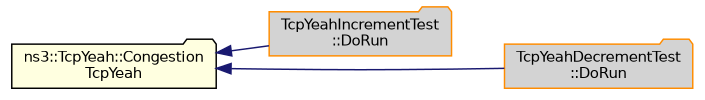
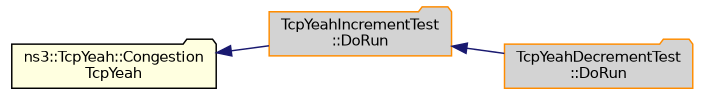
edge "TcpYeahDecrementTest ::DoRun" -> "ns3::TcpYeah::Congestion TcpYeah": now "TcpYeahDecrementTest ::DoRun" -> "TcpYeahIncrementTest ::DoRun"
